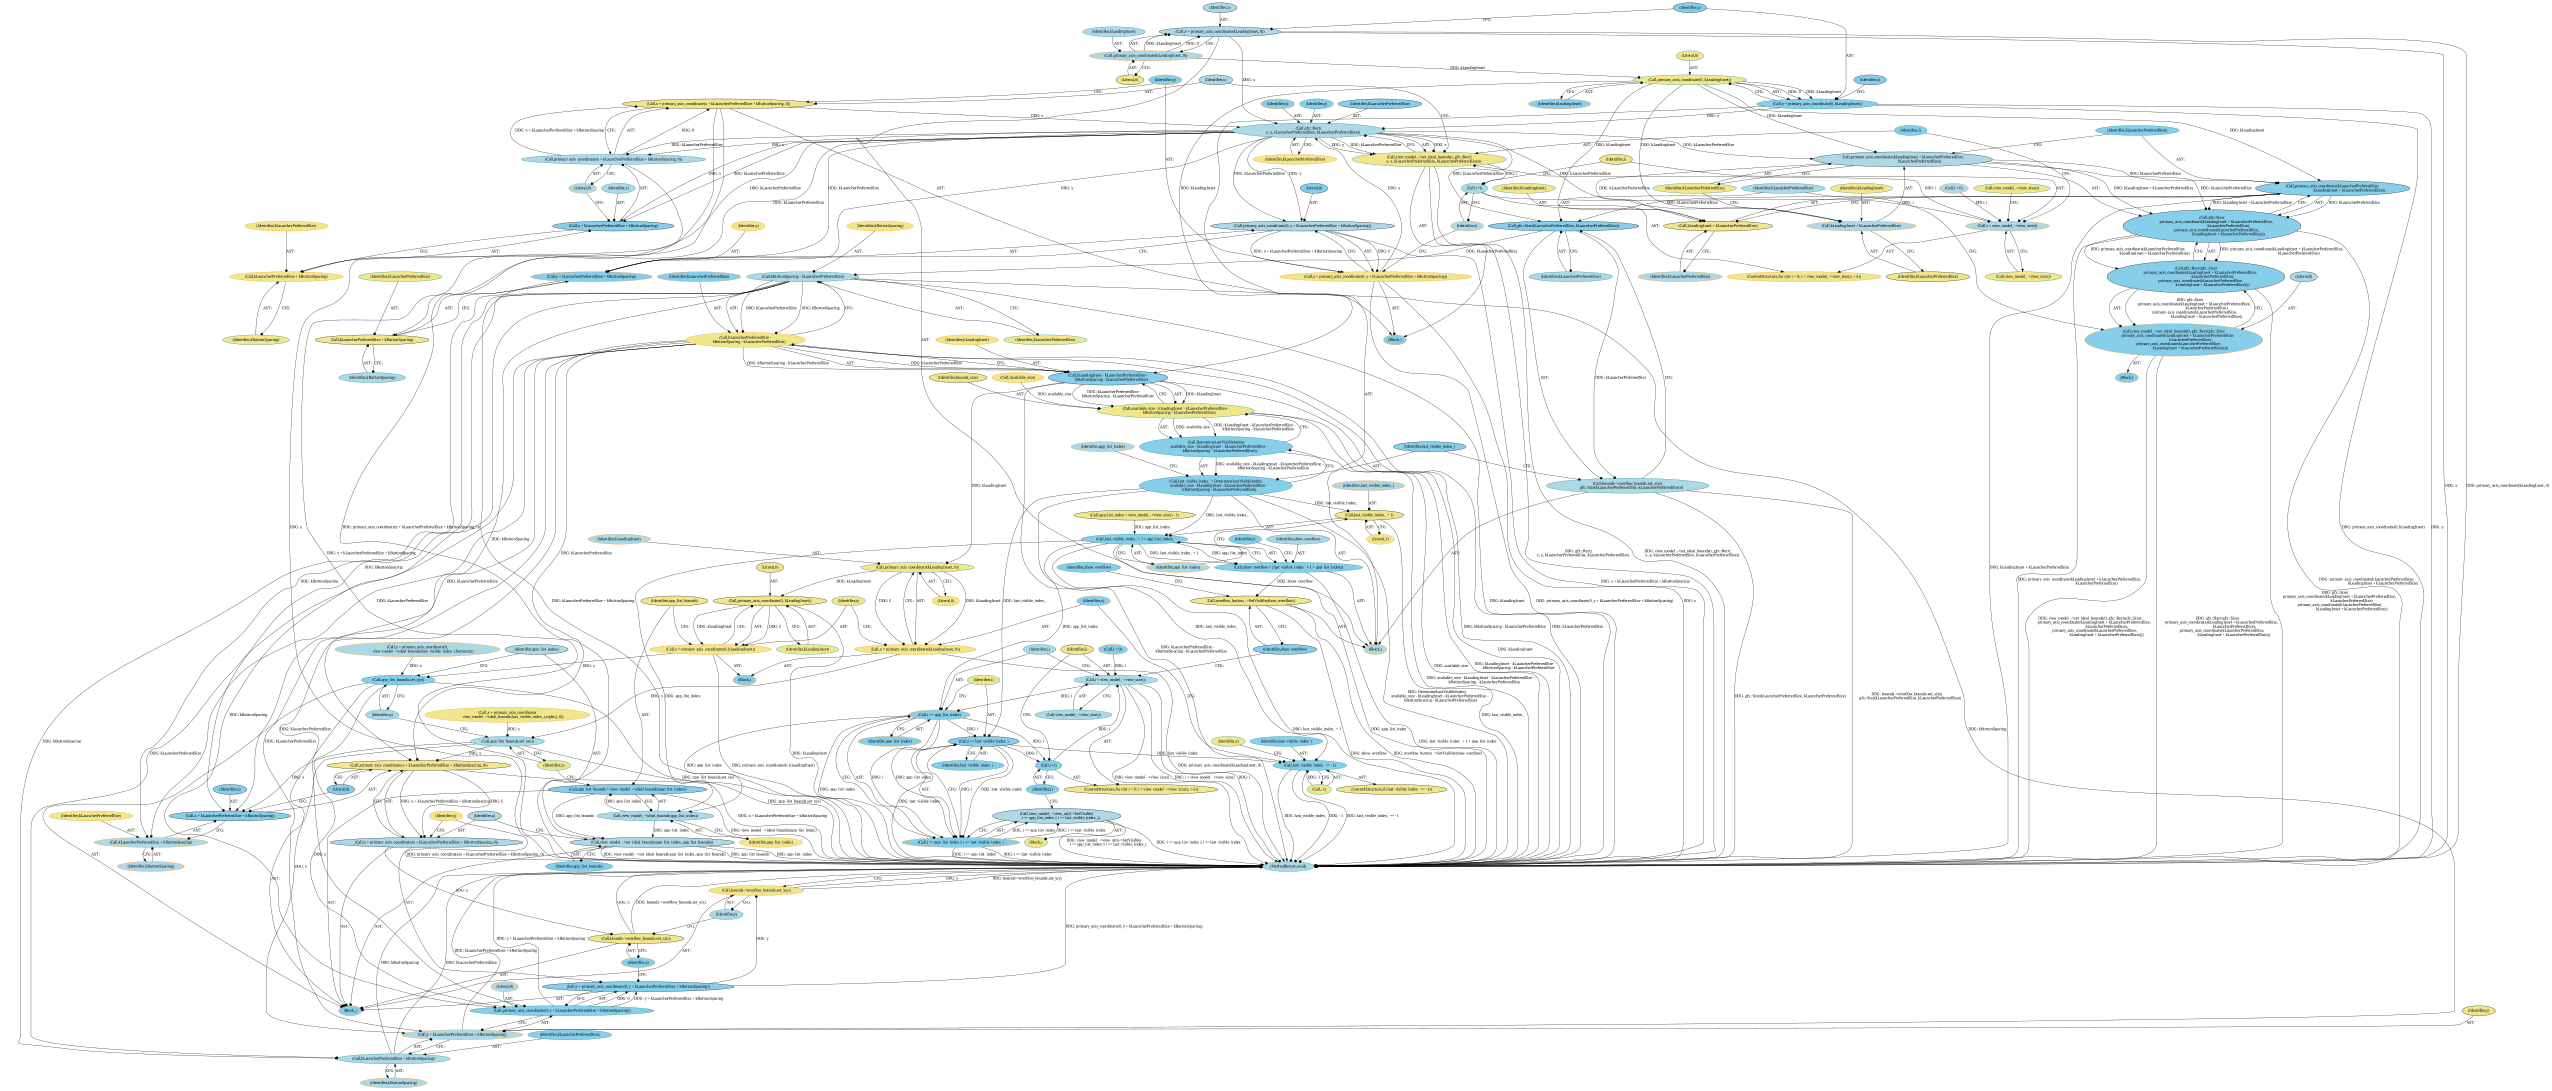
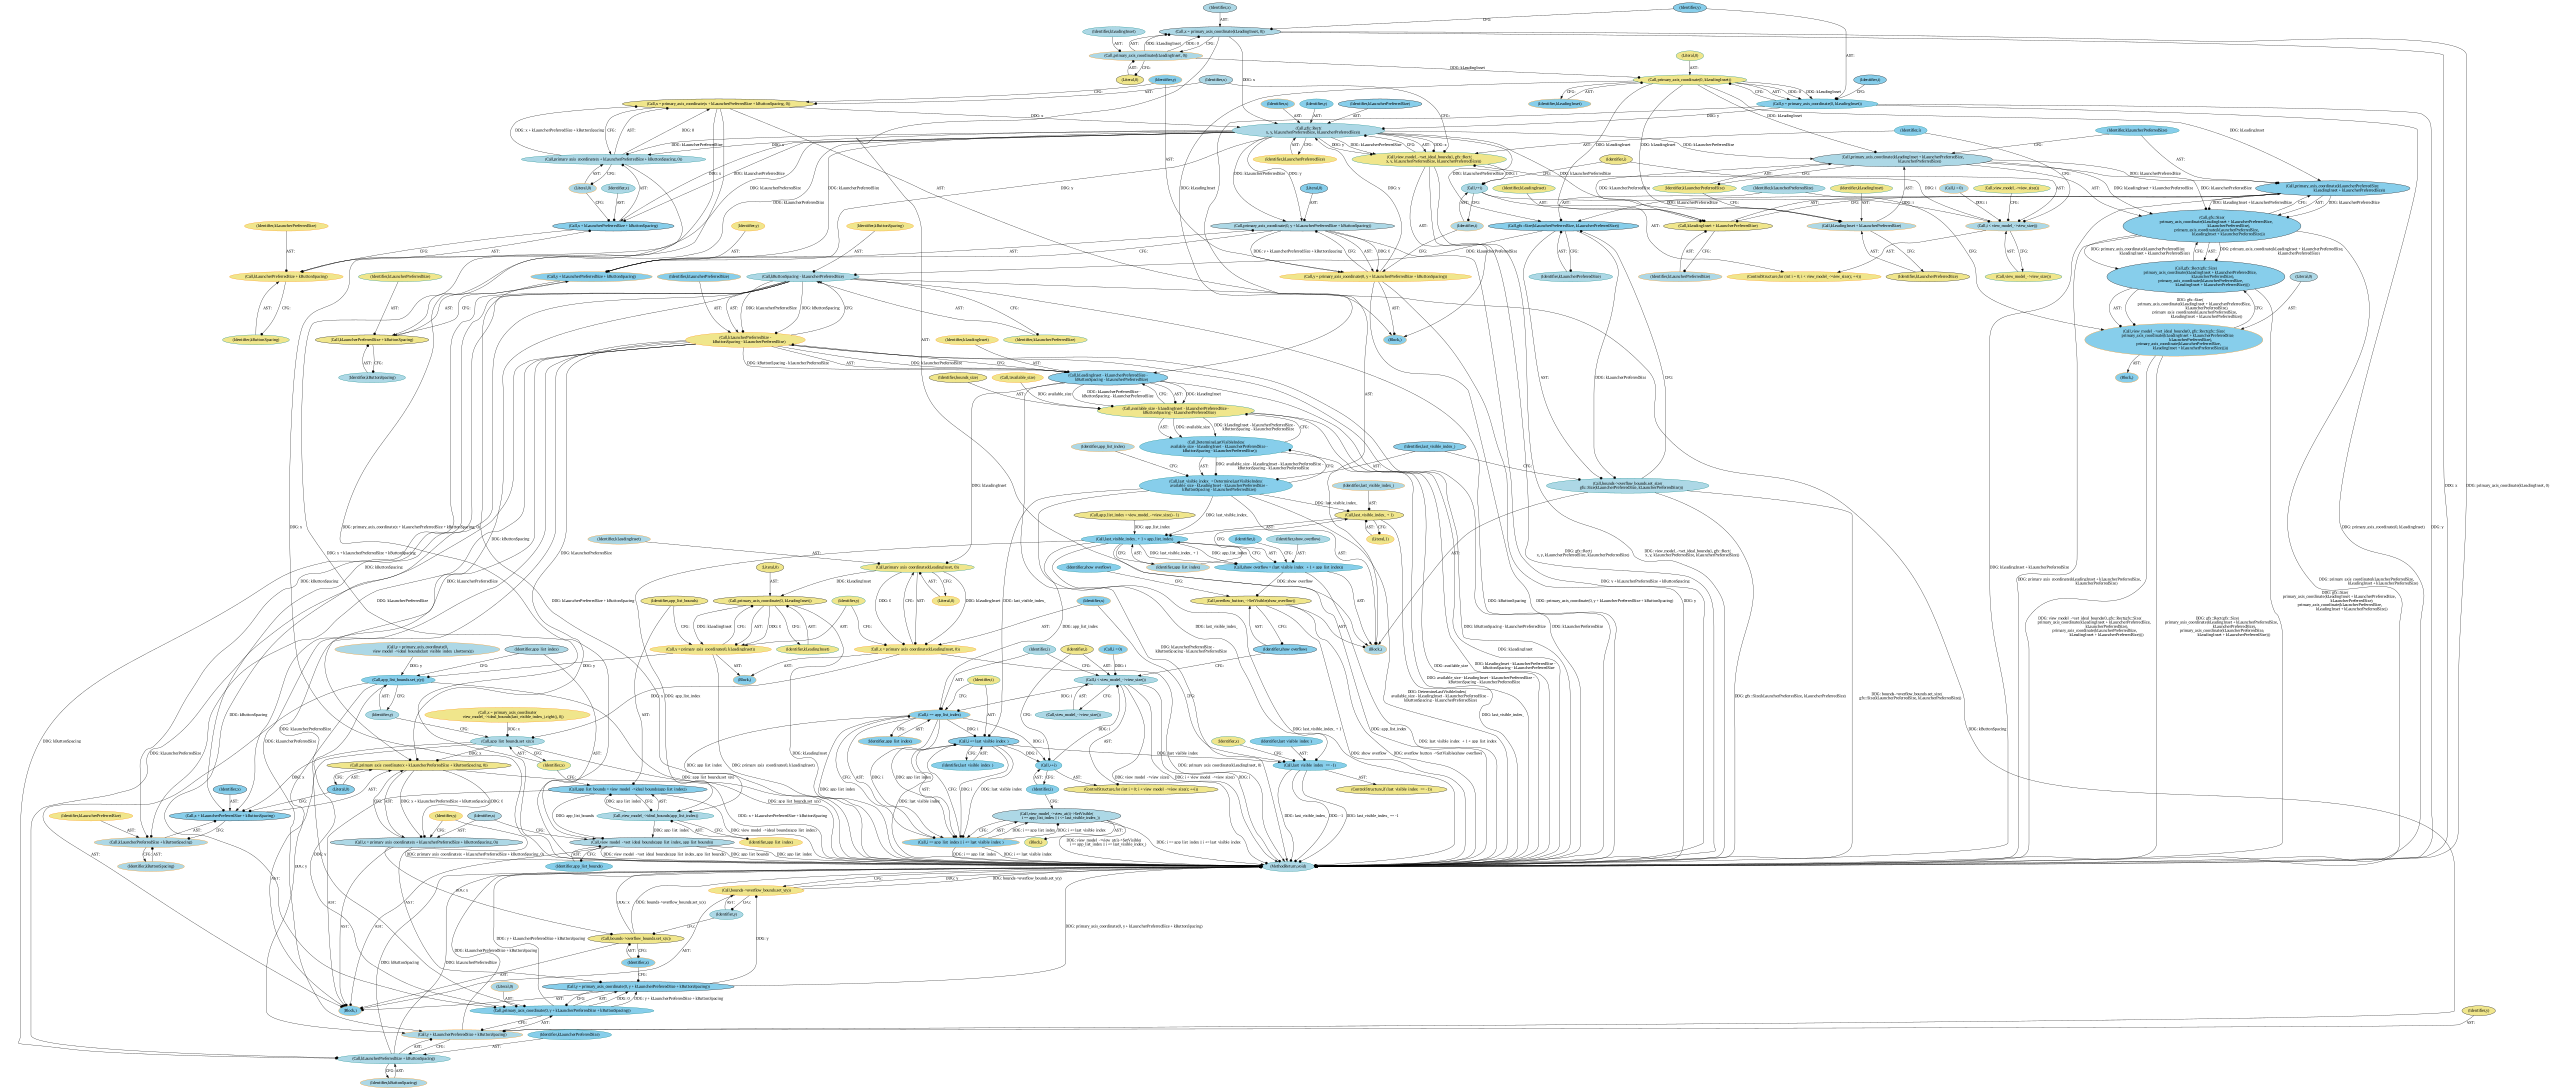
edge "(Call,kButtonSpacing - kLauncherPreferredSize)" -> "(MethodReturn,void)": label "DDG: kLeadingInset" -> "DDG: kButtonSpacing"
edge "(Call,i <= last_visible_index_)" -> "(Call,last_visible_index_ == -1)": arrowhead dot -> normal
node "(Call,-1)": removed
